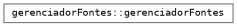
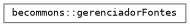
node "gerenciadorFontes::gerenciadorFontes": label "gerenciadorFontes::gerenciadorFontes" -> "becommons::gerenciadorFontes"
